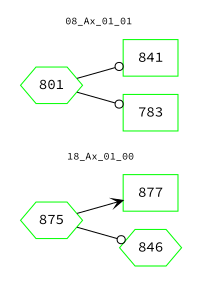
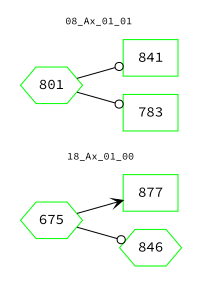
node "875": label "875" -> "675"
